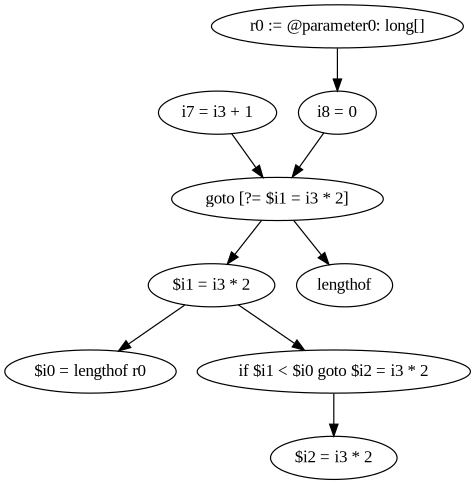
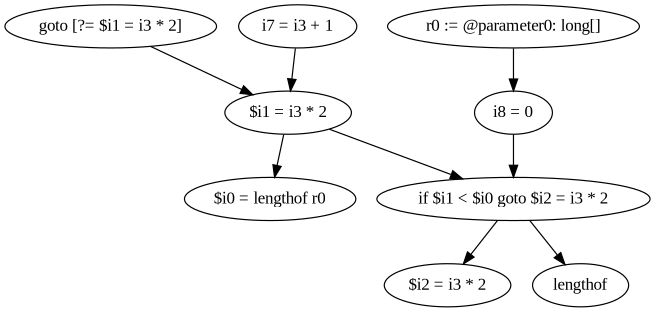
edge "i8 = 0" -> "goto [?= $i1 = i3 * 2]": now "i8 = 0" -> "if $i1 < $i0 goto $i2 = i3 * 2"
edge "i7 = i3 + 1" -> "goto [?= $i1 = i3 * 2]": now "i7 = i3 + 1" -> "$i1 = i3 * 2"
edge "goto [?= $i1 = i3 * 2]" -> "lengthof": now "if $i1 < $i0 goto $i2 = i3 * 2" -> "lengthof"
